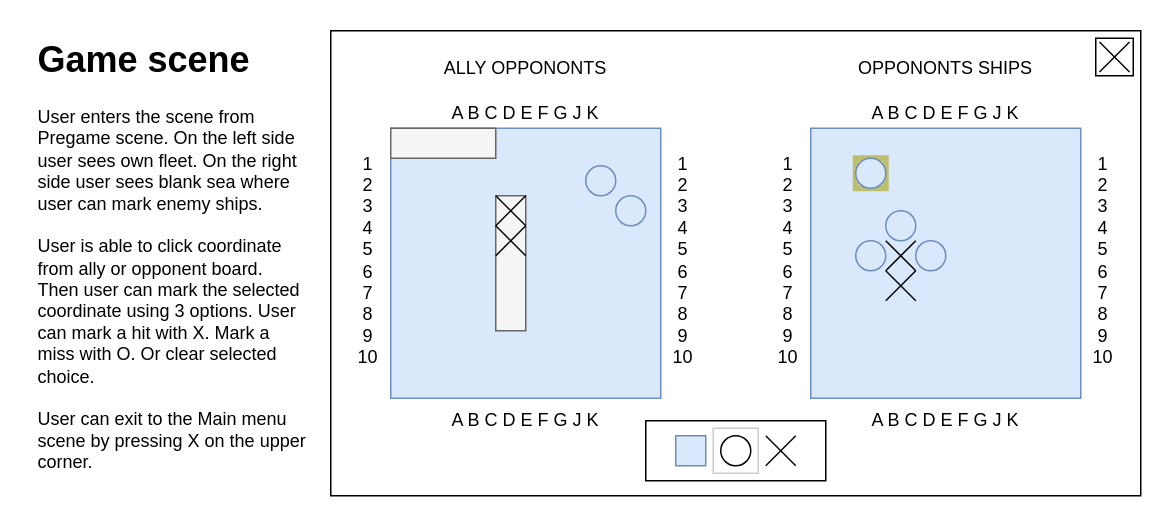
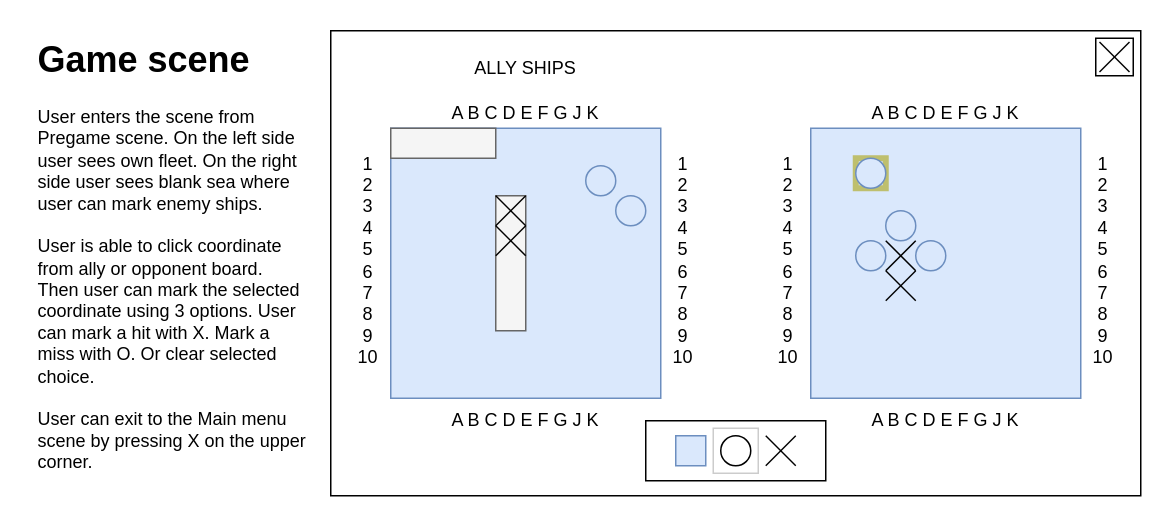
node "ALLY OPPONONTS": label "ALLY OPPONONTS" -> "ALLY SHIPS"
node "OPPONONTS SHIPS": removed
